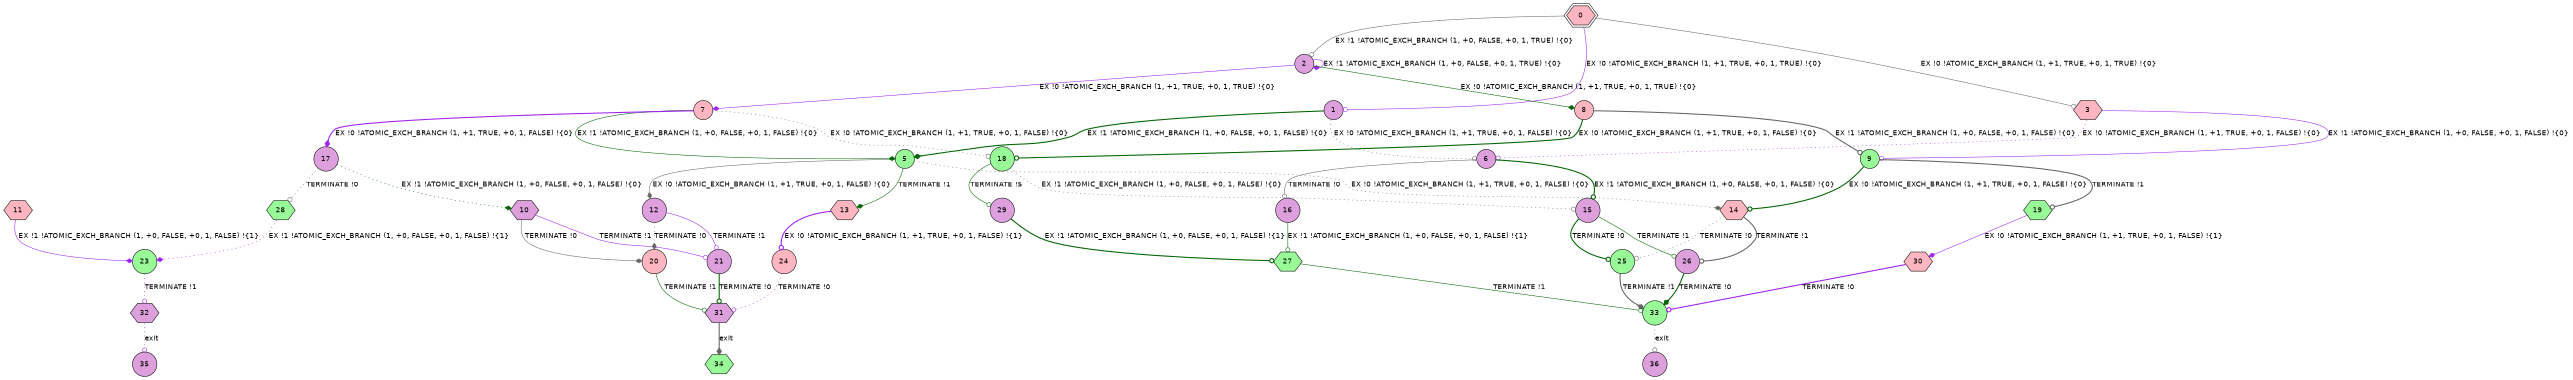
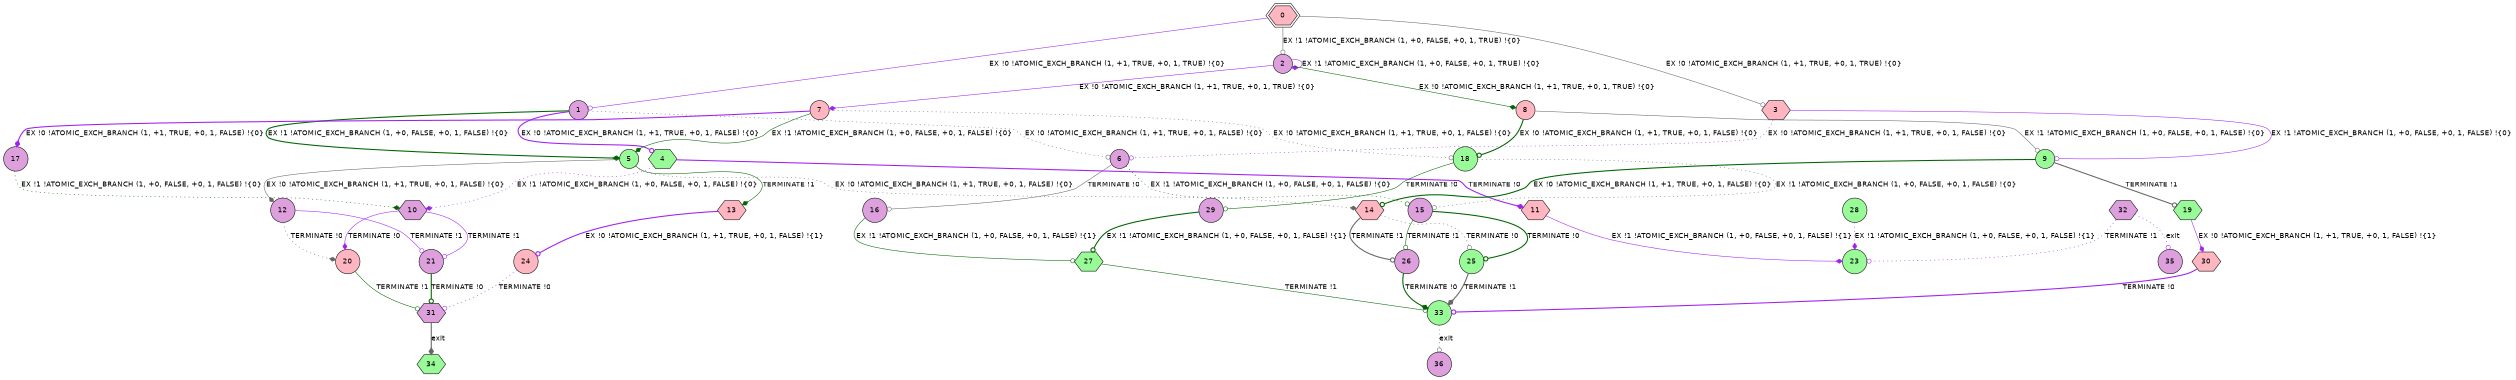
edge "8" -> "9": style bold -> solid
node "4": added
edge "6" -> "15": style bold -> dotted
edge "17" -> "28": removed, label "TERMINATE !0"
edge "18" -> "29": label "TERMINATE !5" -> "TERMINATE !0"
node "28": shape hexagon -> circle
edge "10" -> "20": color gray40 -> purple
edge "23" -> "32": reversed
